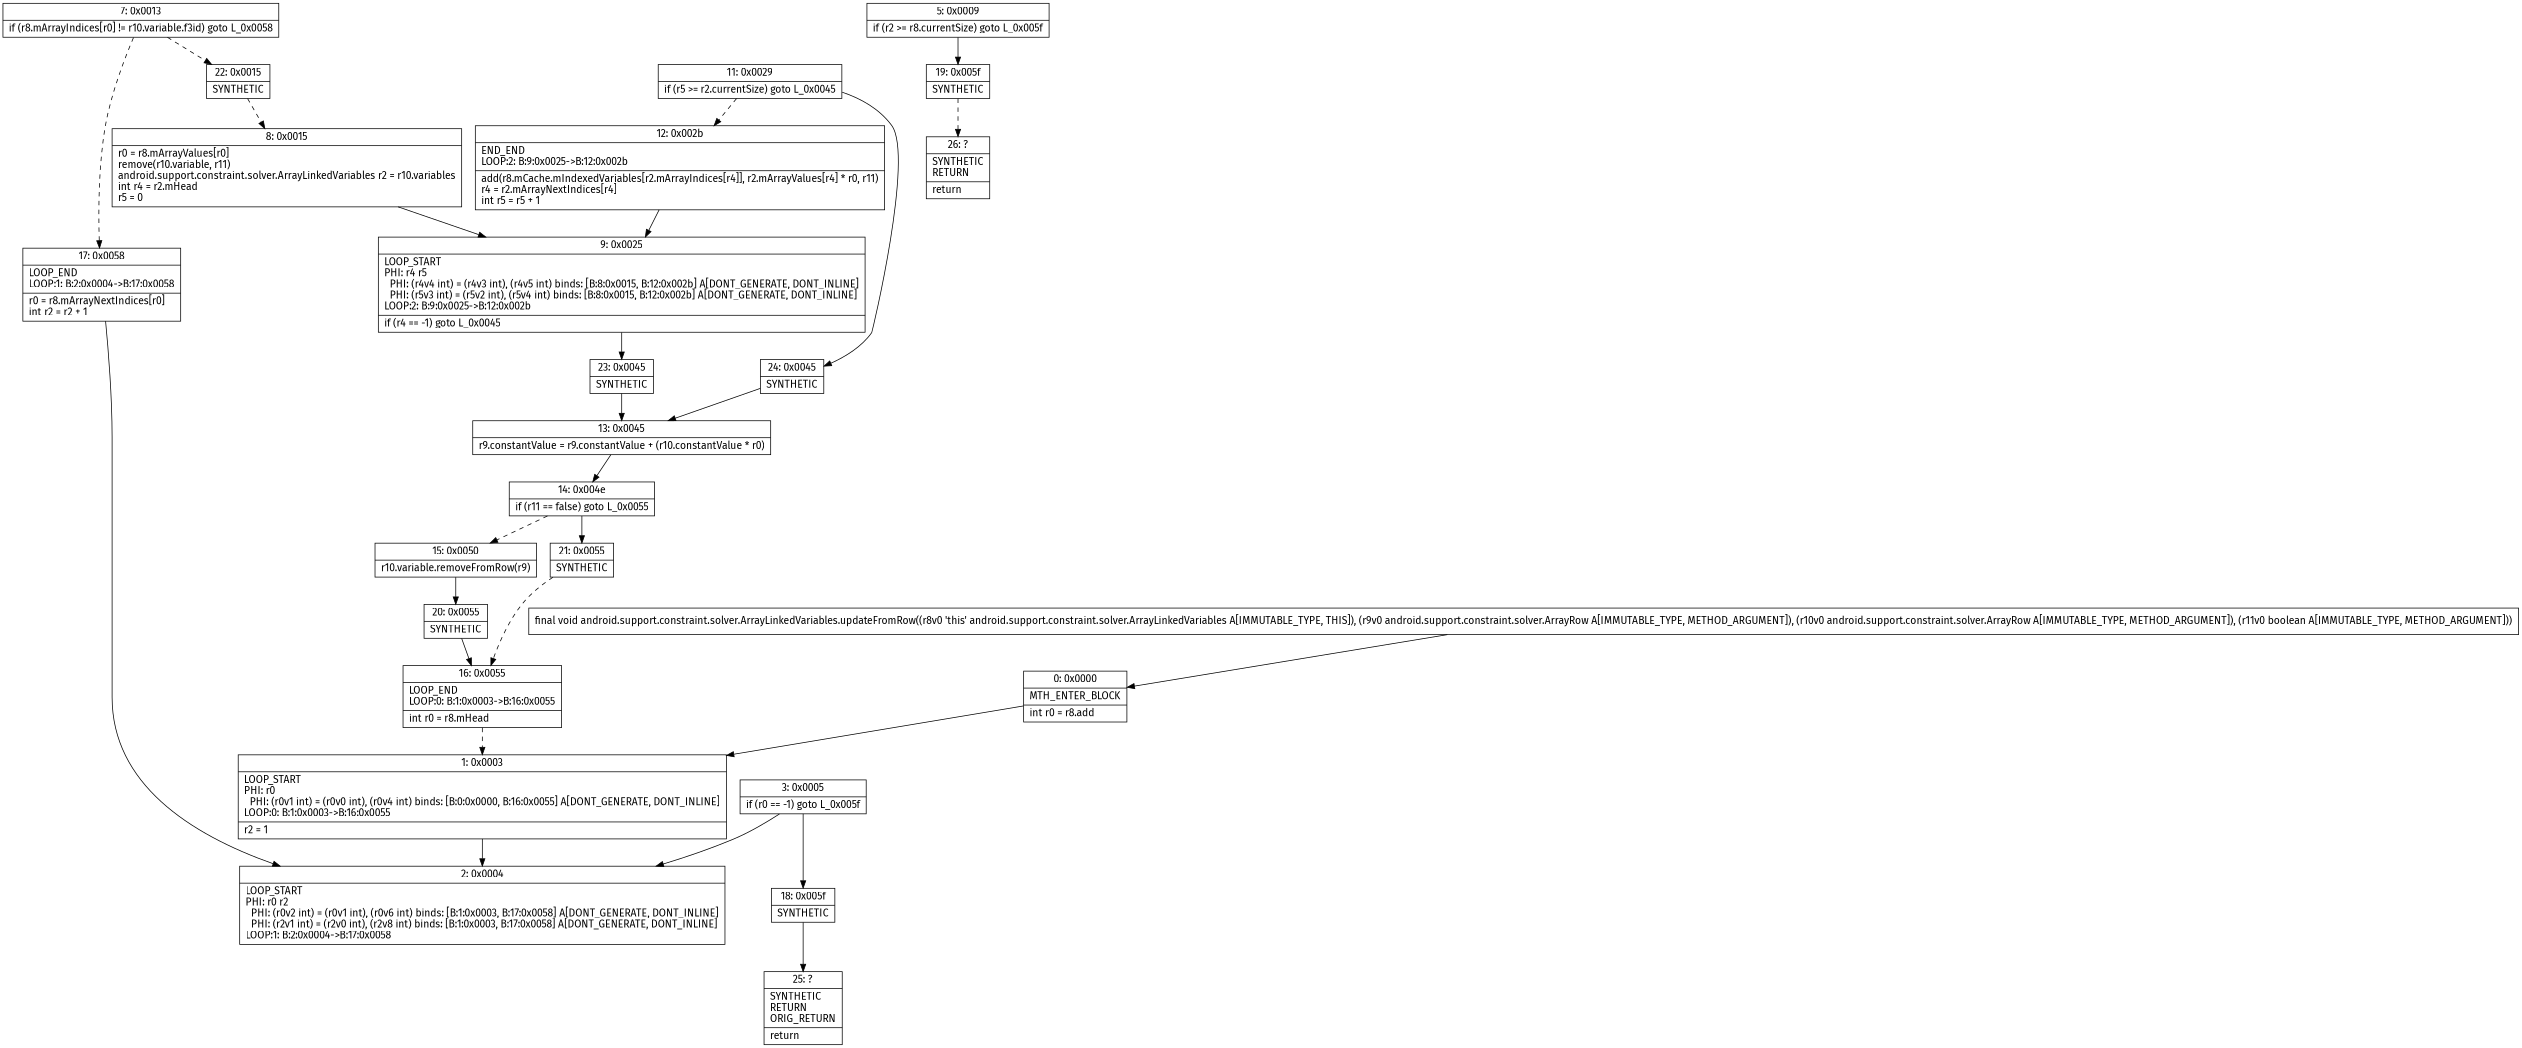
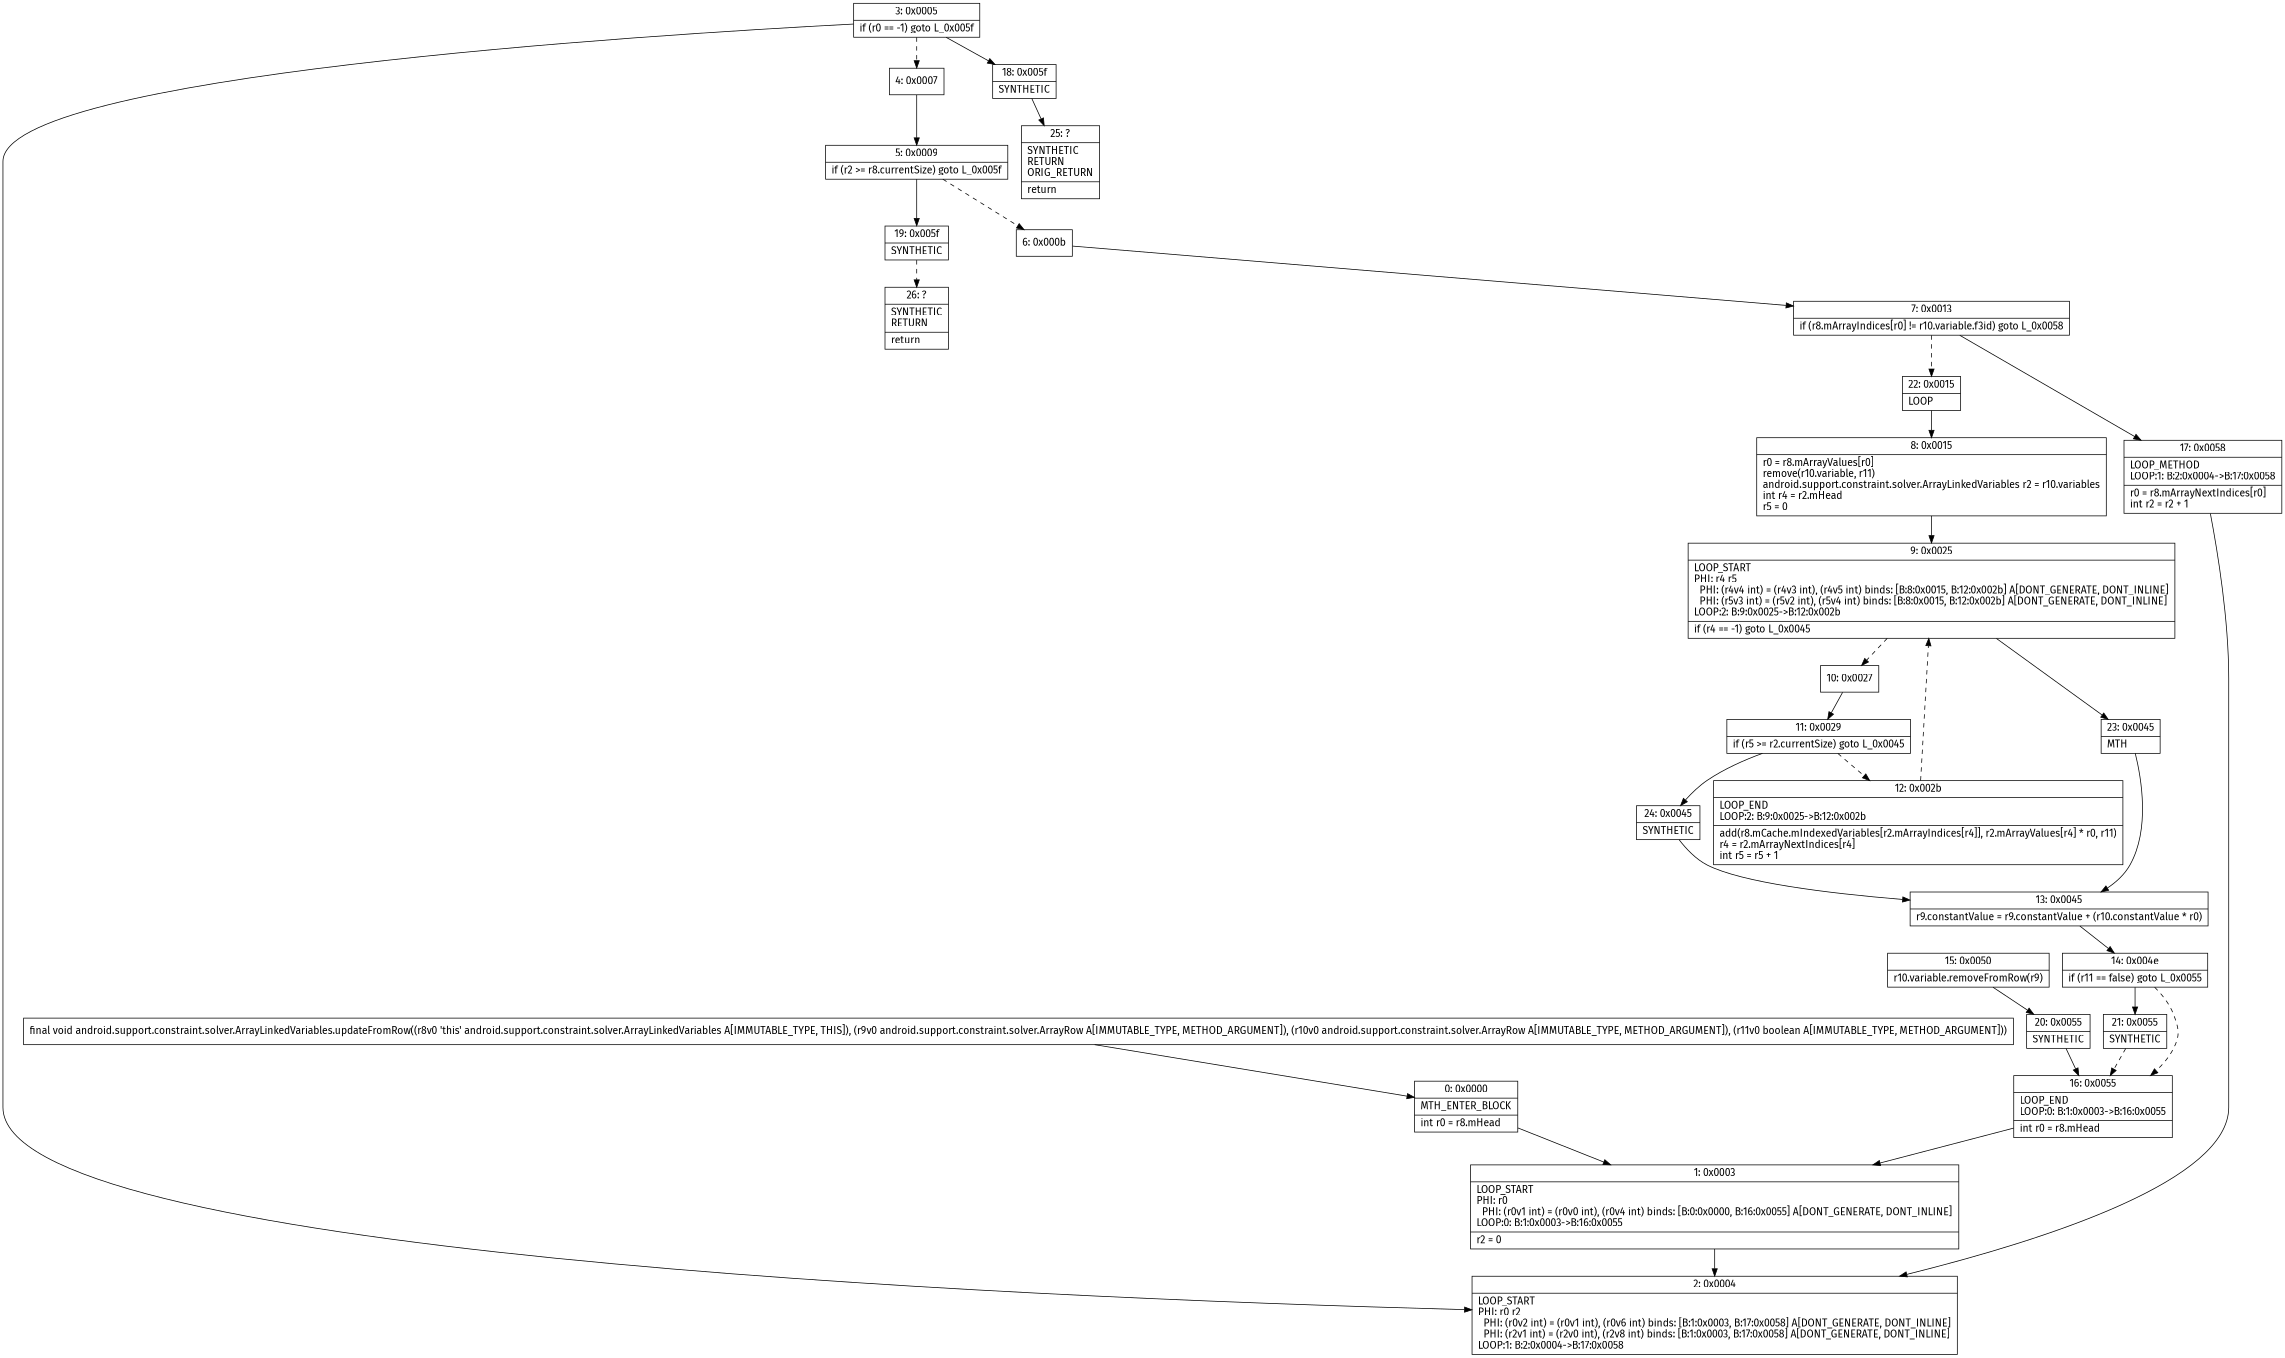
node "4: 0x0007": added
node "22: 0x0015": text "SYNTHETIC" -> "LOOP"
edge "22: 0x0015" -> "8: 0x0015": style dashed -> solid
edge "7: 0x0013" -> "17: 0x0058": style dashed -> solid
node "12: 0x002b": text "END_END" -> "LOOP_END"
edge "12: 0x002b" -> "9: 0x0025": style solid -> dashed
node "6: 0x000b": added
node "17: 0x0058": text "LOOP_END" -> "LOOP_METHOD"
node "23: 0x0045": text "SYNTHETIC" -> "MTH"
edge "14: 0x004e" -> "15: 0x0050": now "14: 0x004e" -> "16: 0x0055"
node "10: 0x0027": added
node "0: 0x0000": text "int r0 = r8.add" -> "int r0 = r8.mHead"
edge "16: 0x0055" -> "1: 0x0003": style dashed -> solid
node "1: 0x0003": text "r2 = 1" -> "r2 = 0"
